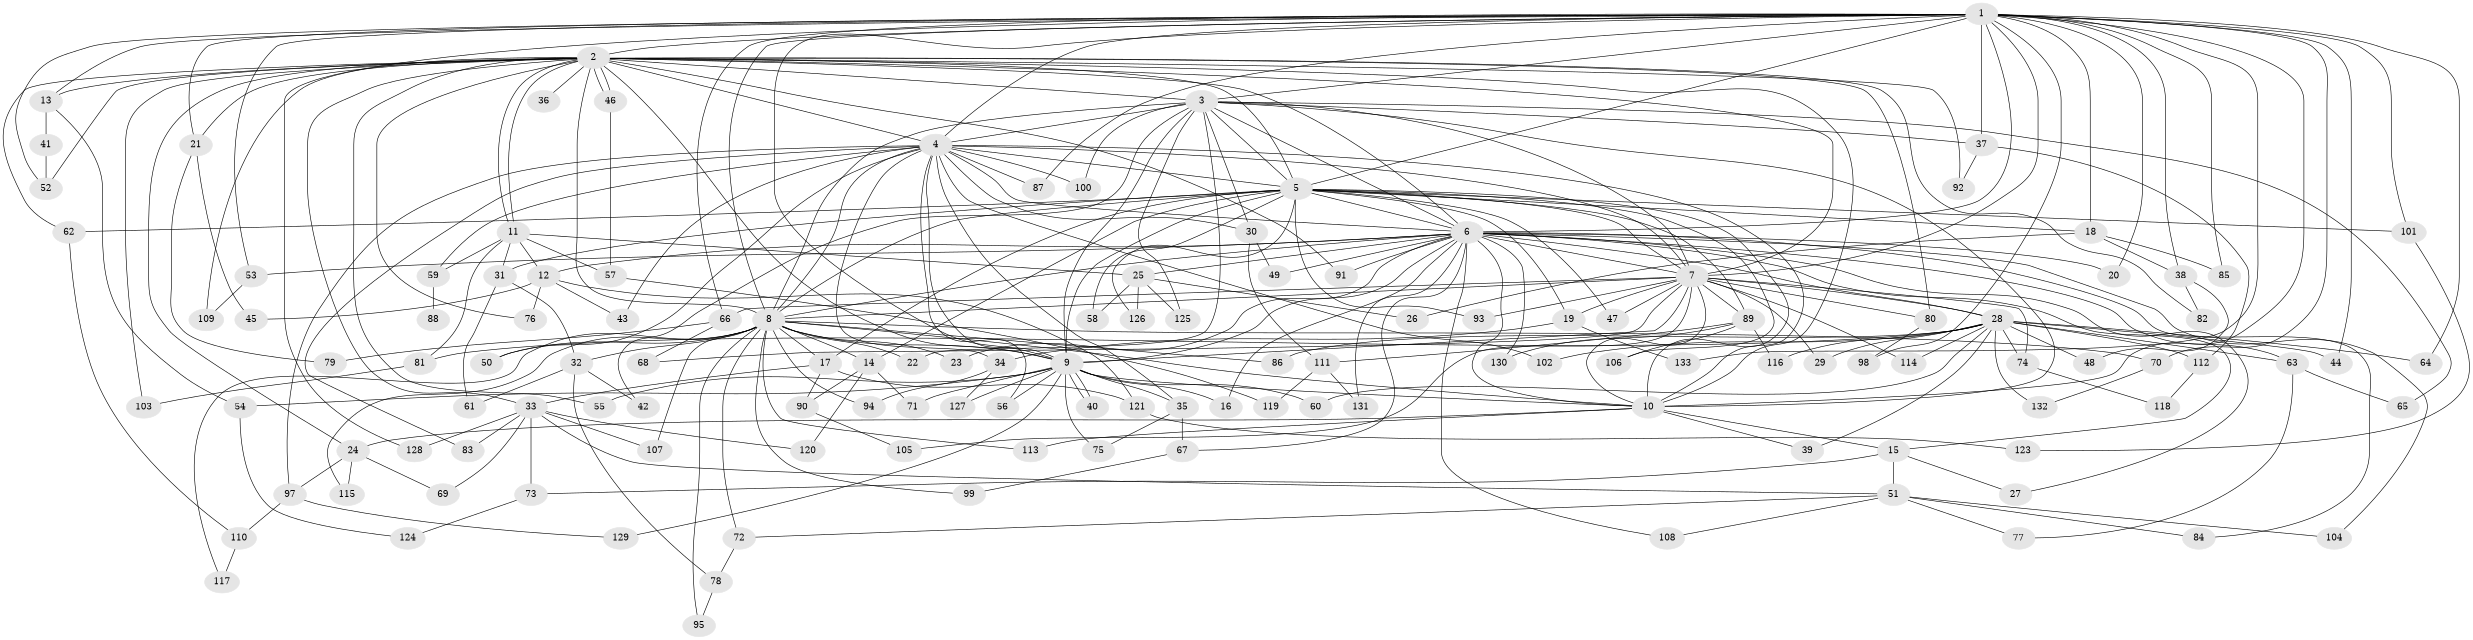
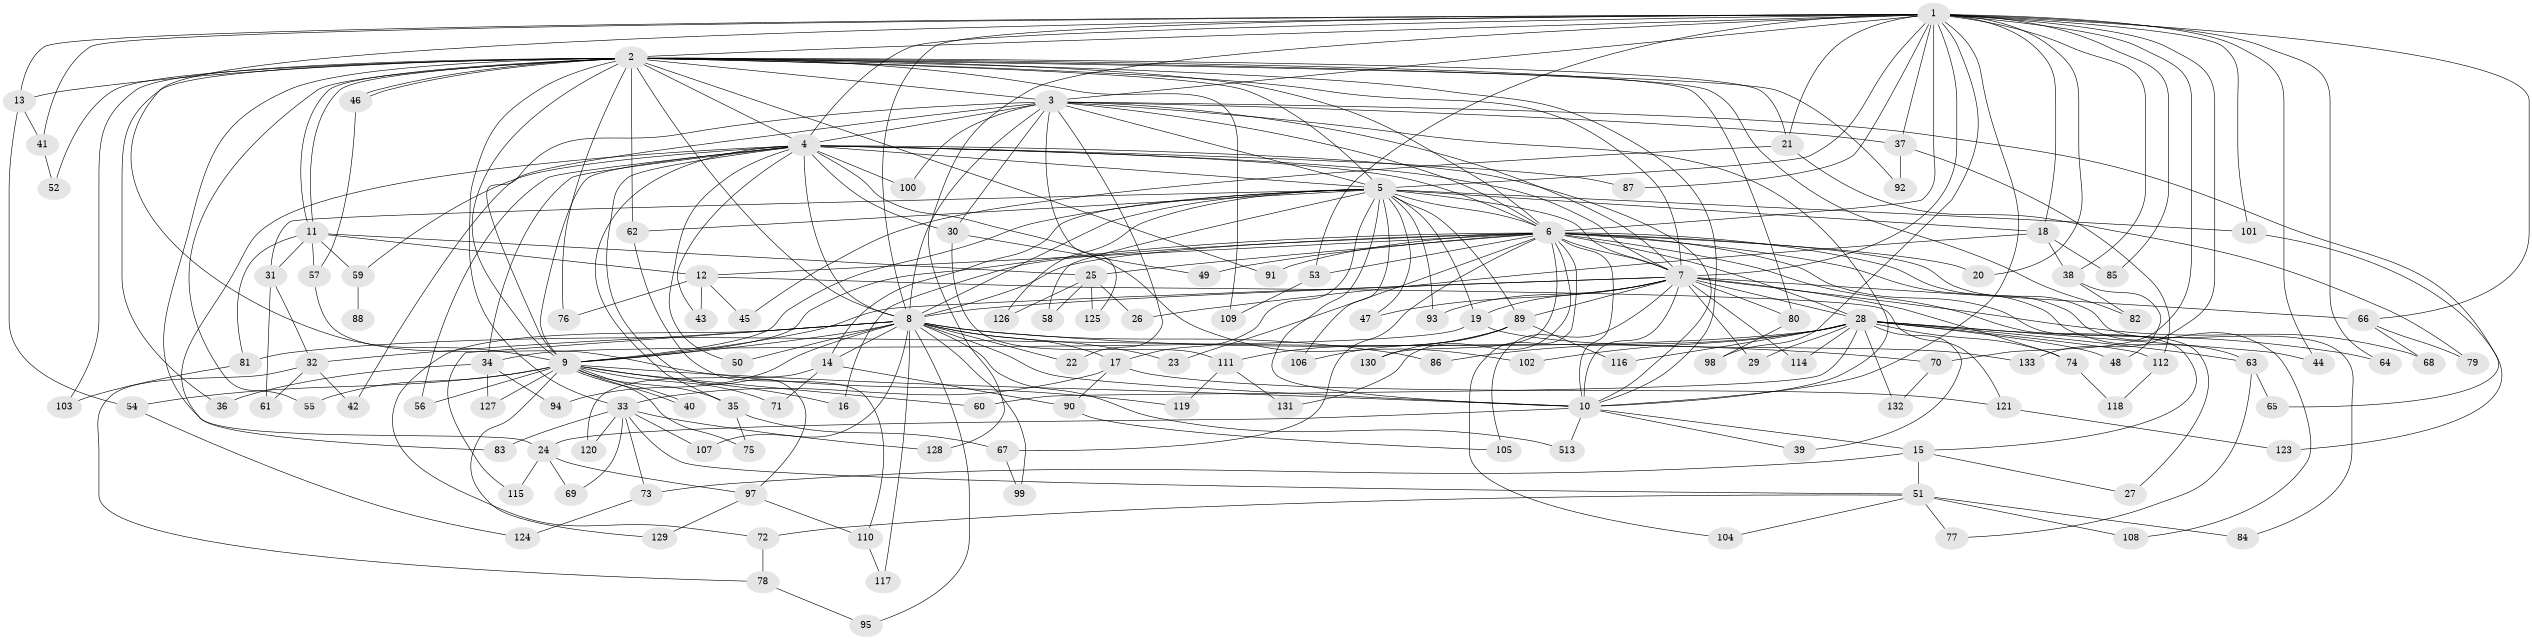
edge "1" -- "52": now "1" -- "41"
edge "34" -- "36": added
node "113": label "113" -> "513"
